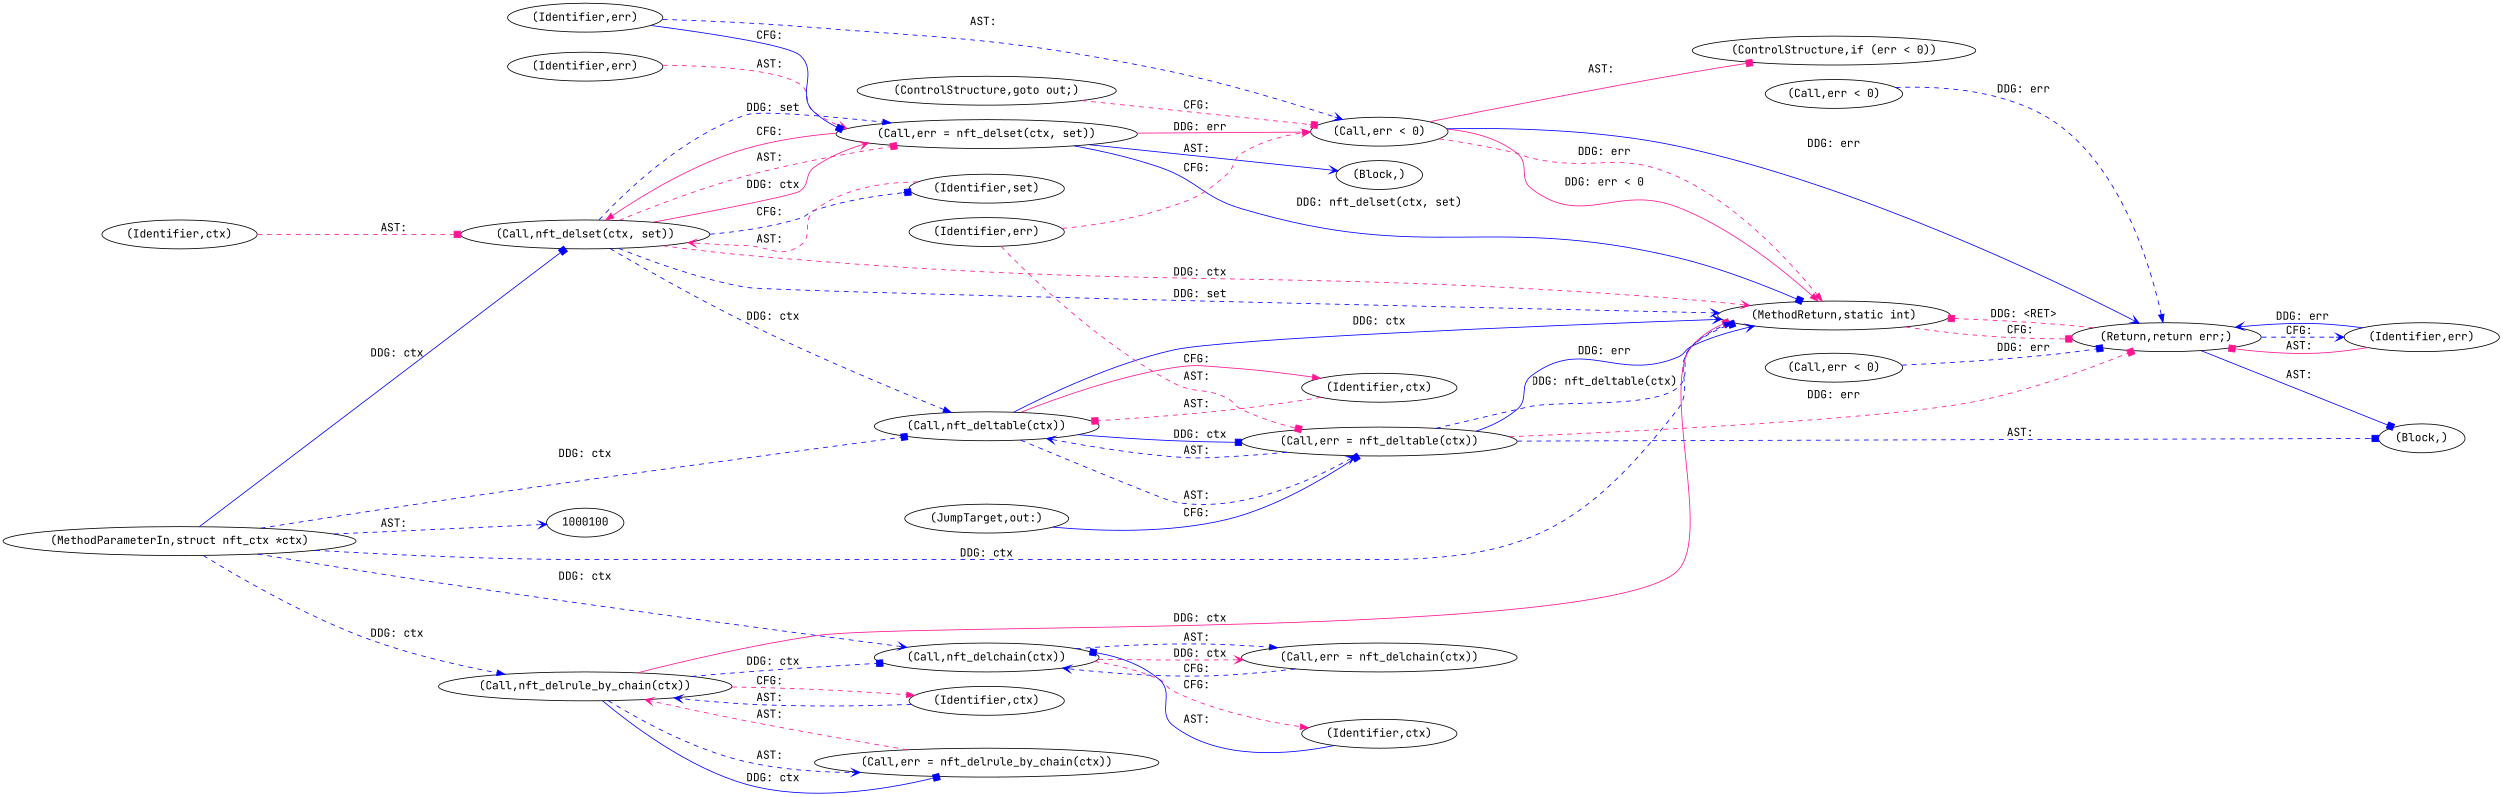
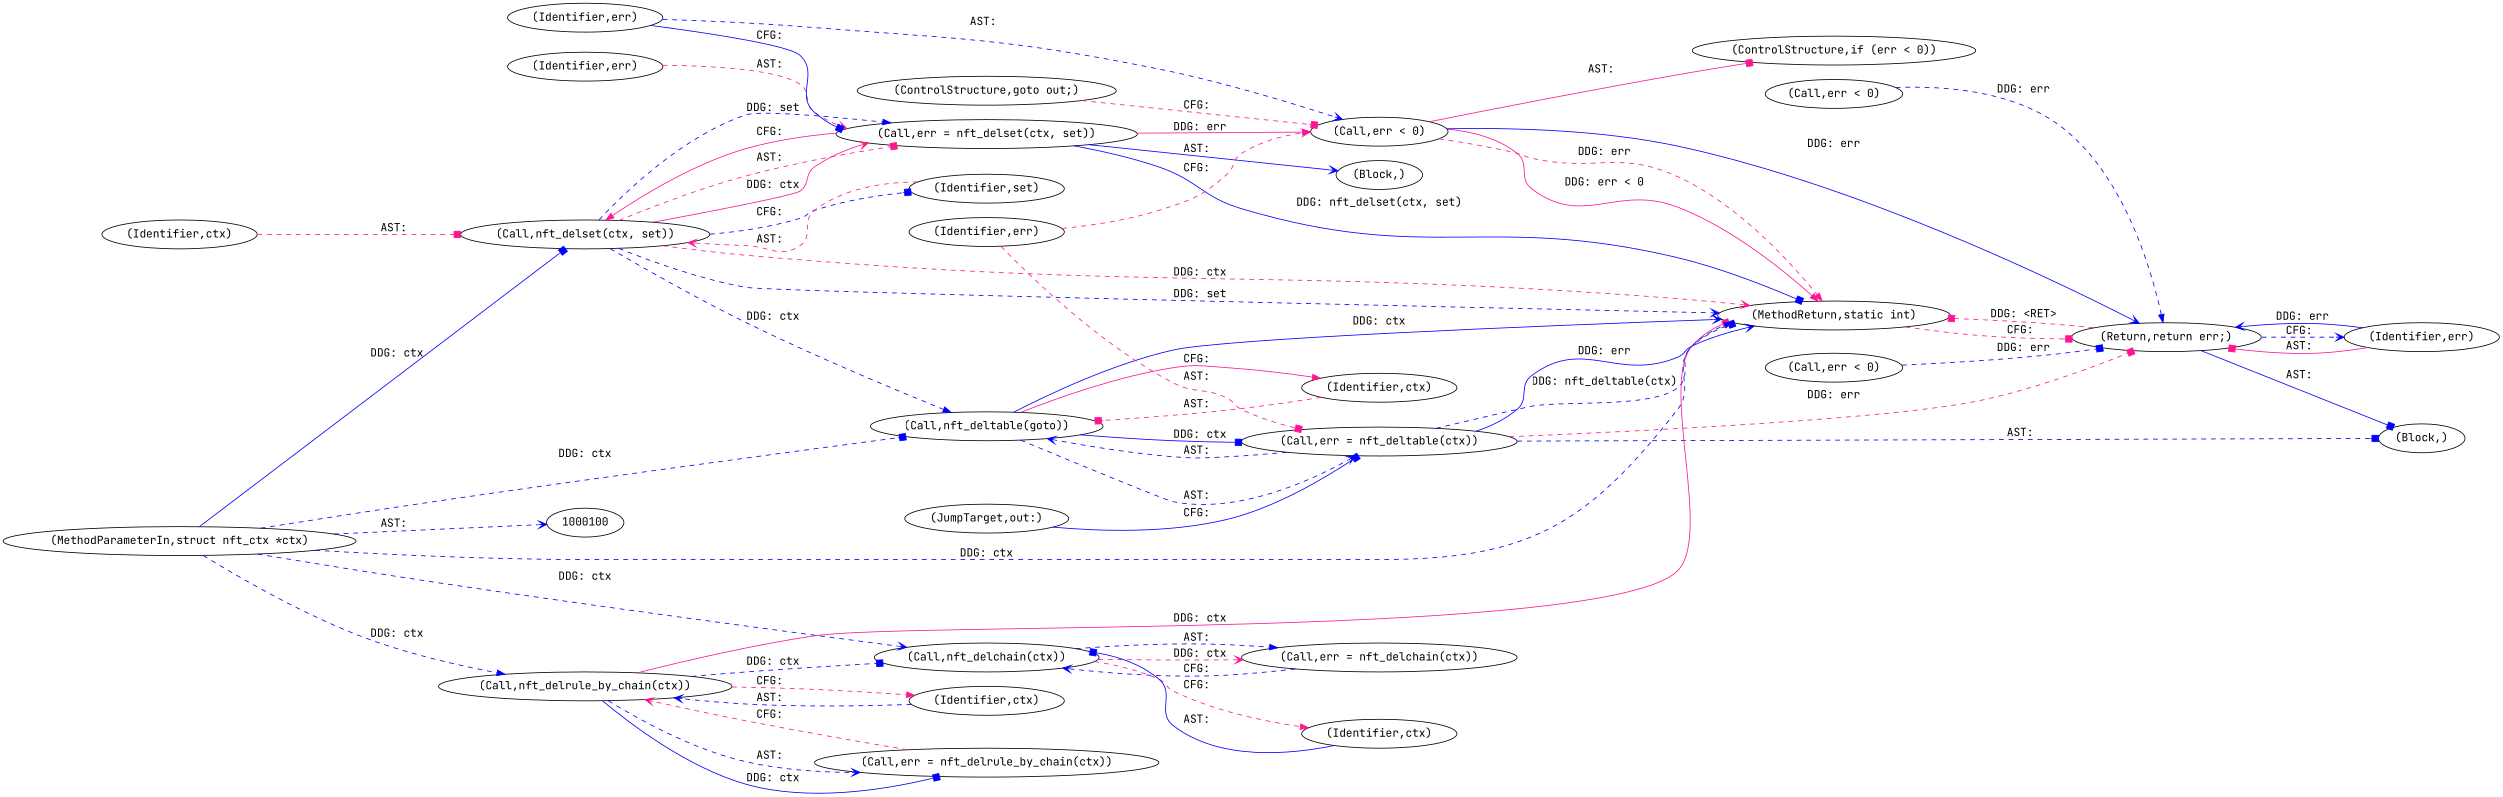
node "(Call,nft_deltable(ctx))": label "(Call,nft_deltable(ctx))" -> "(Call,nft_deltable(goto))"
edge "(Call,err = nft_delrule_by_chain(ctx))" -> "(Call,nft_delrule_by_chain(ctx))": label "AST: " -> "CFG: "
